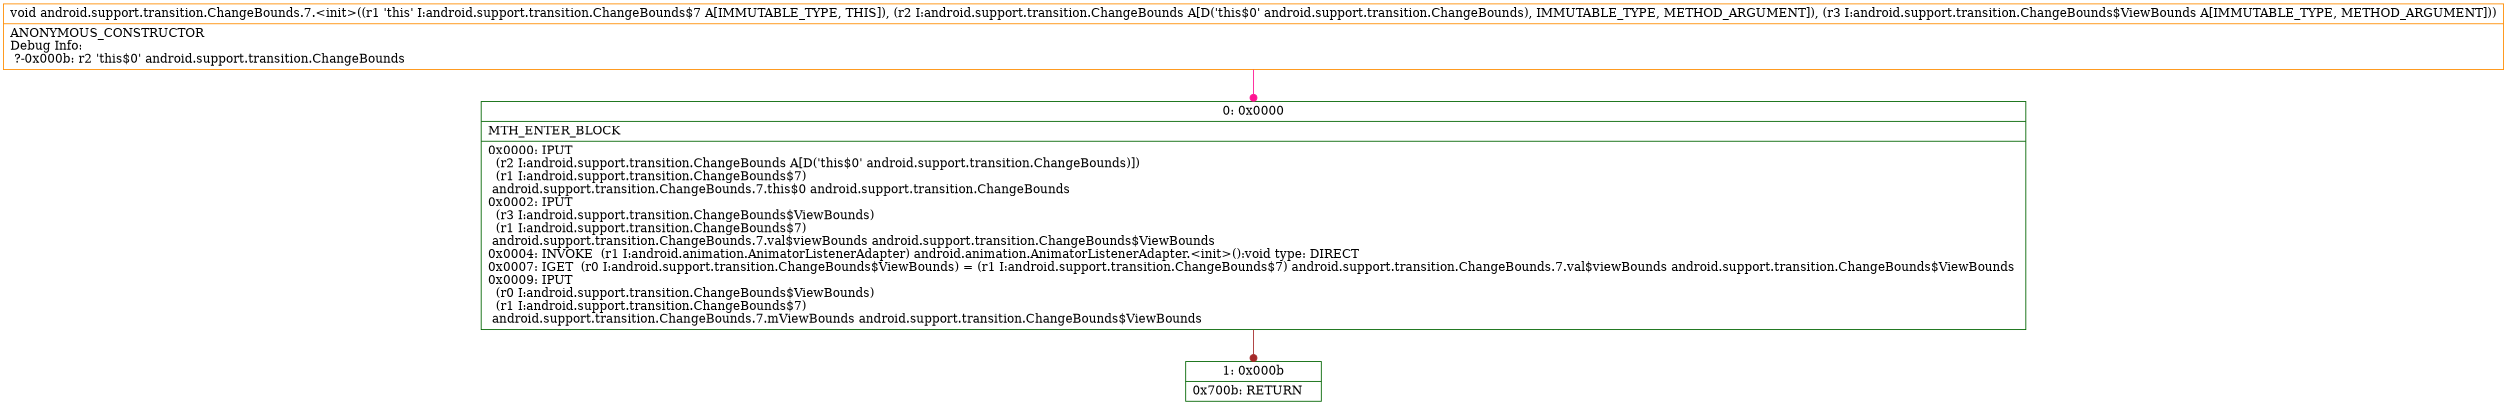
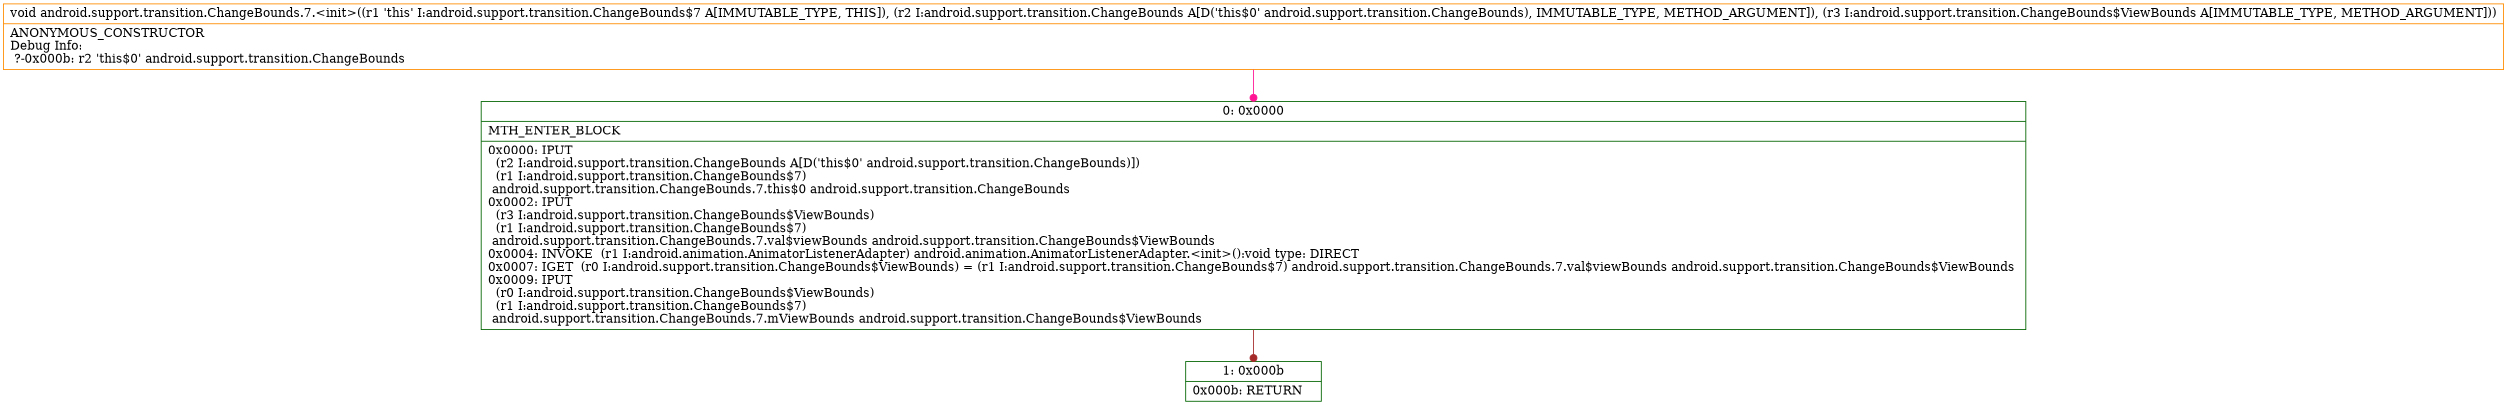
node "1: 0x000b": text "0x700b: RETURN" -> "0x000b: RETURN"
